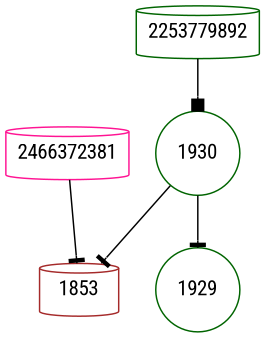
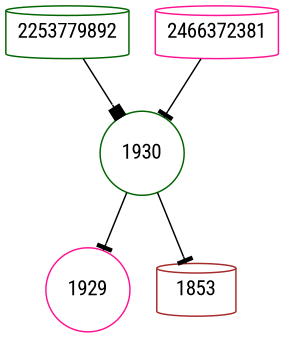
edge "2466372381" -> "1853": now "2466372381" -> "1930"
node "1929": color darkgreen -> deeppink
